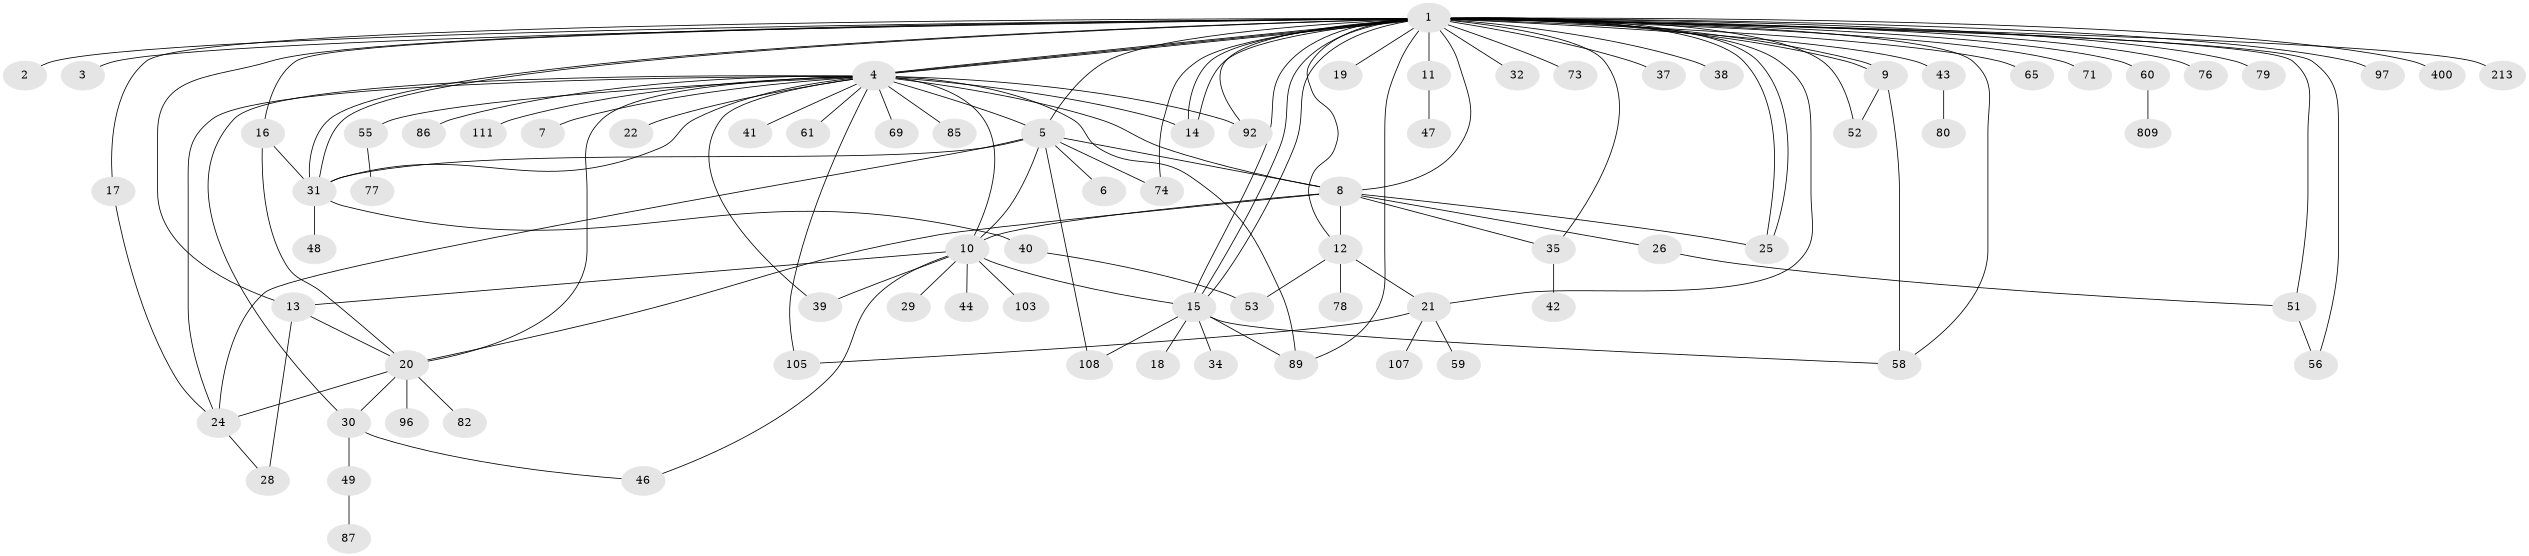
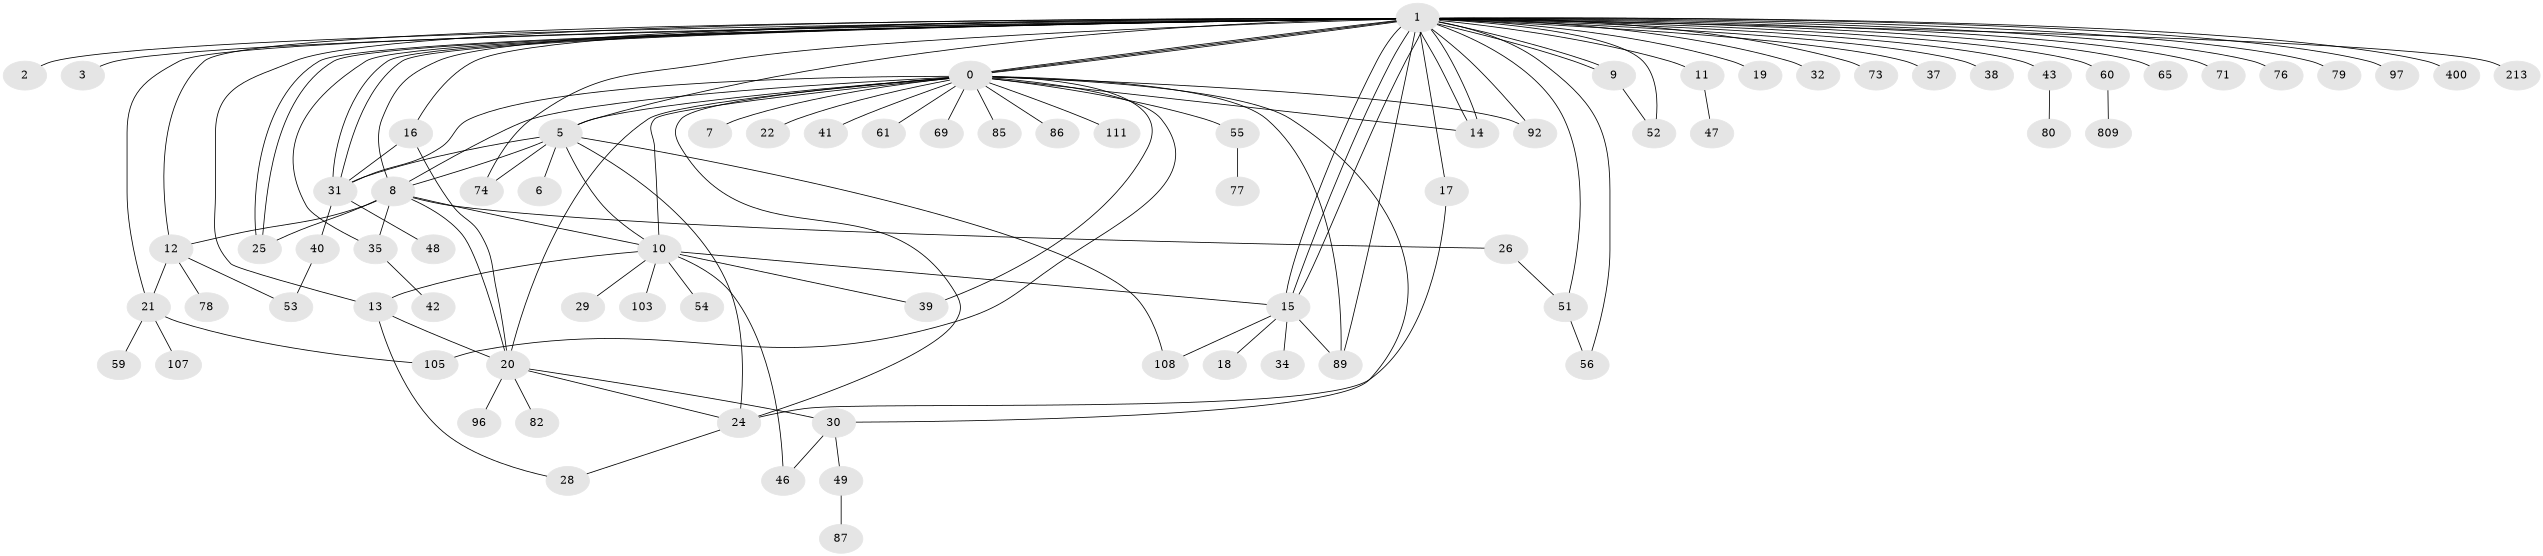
node "4": label "4" -> "0"
node "44": label "44" -> "54"
node "58": removed
